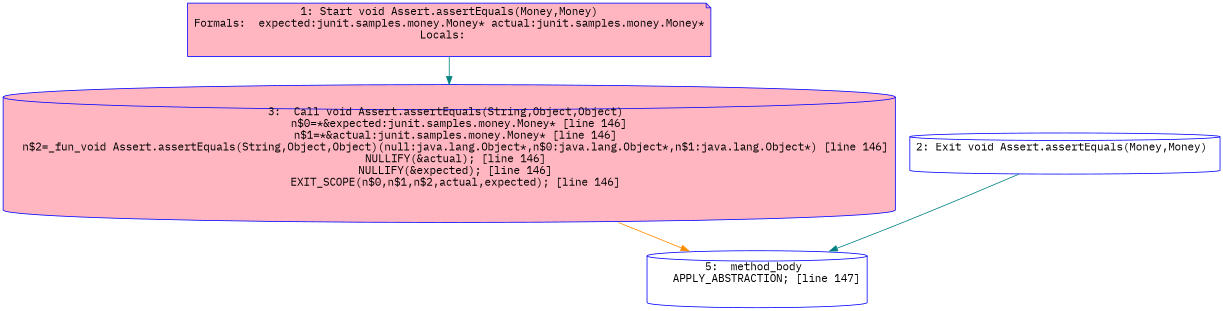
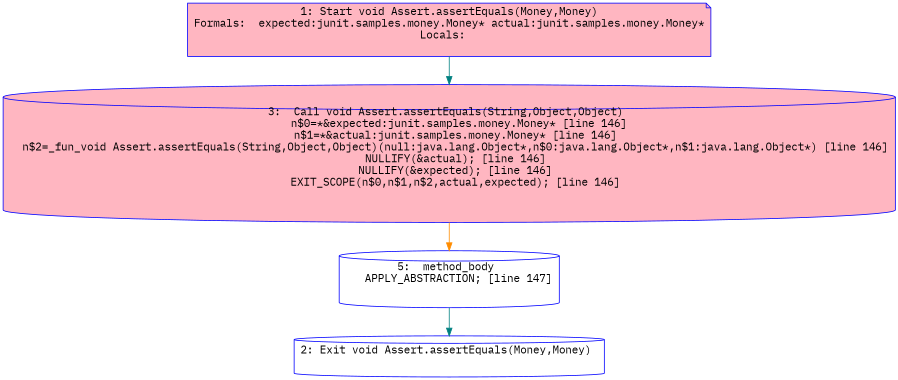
edge "2: Exit void Assert.assertEquals(Money,Money)" -> "5:  method_body APPLY_ABSTRACTION; [line 147]": reversed
